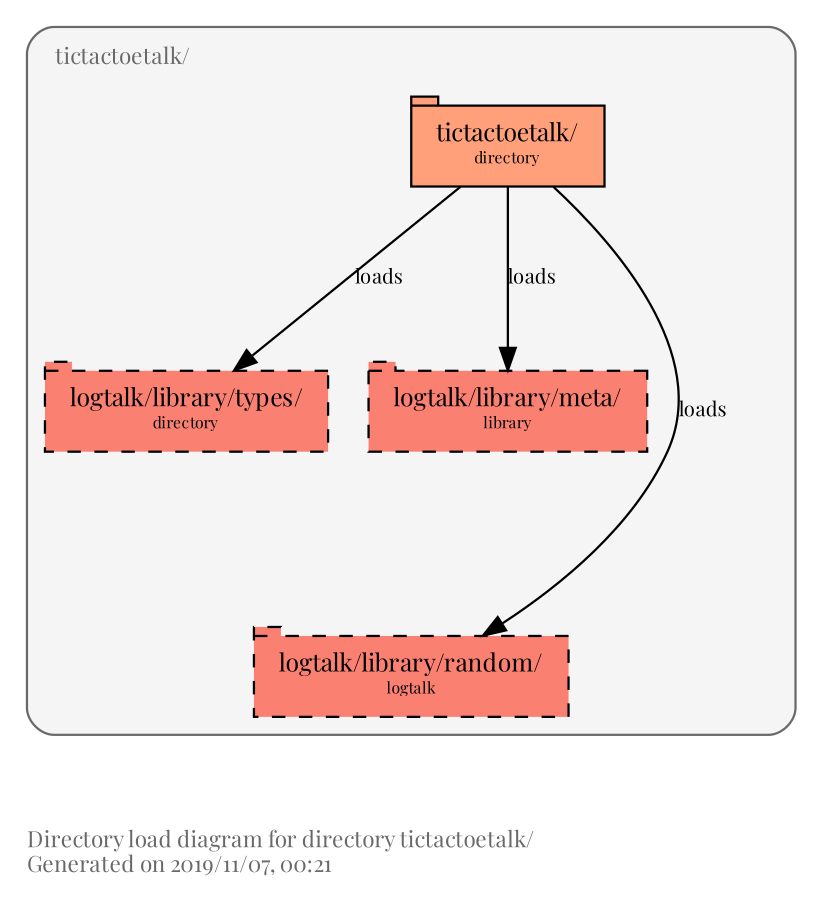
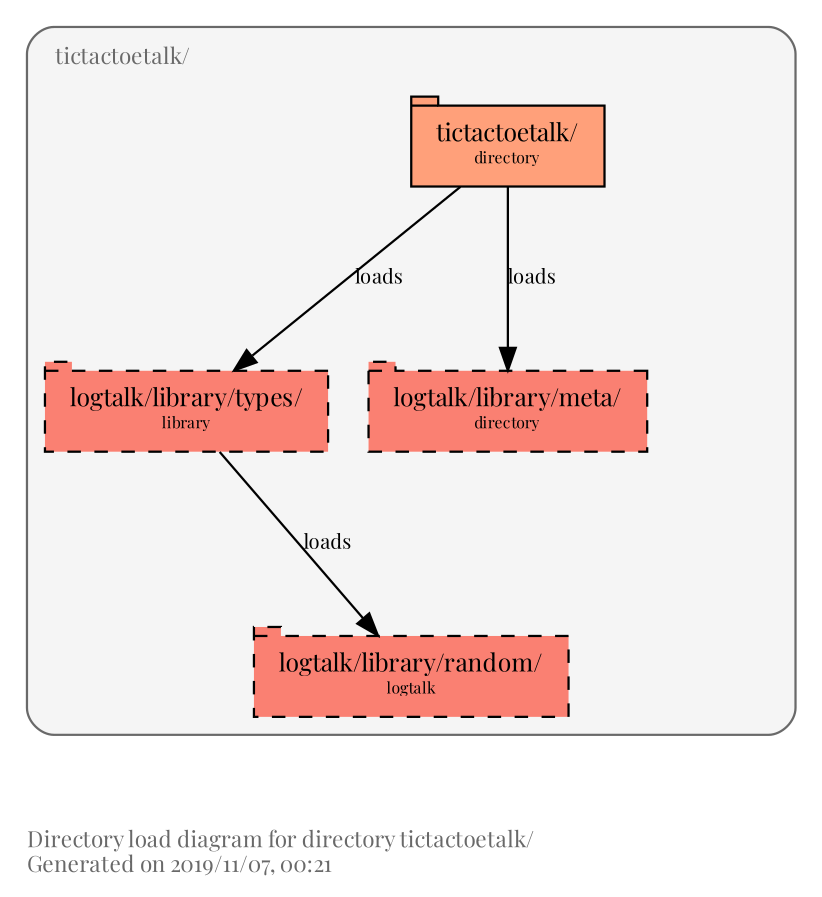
edge "tictactoetalk/" -> "logtalk/library/random/": now "logtalk/library/types/" -> "logtalk/library/random/"
node "logtalk/library/types/": text "directory" -> "library"
node "logtalk/library/meta/": text "library" -> "directory"
